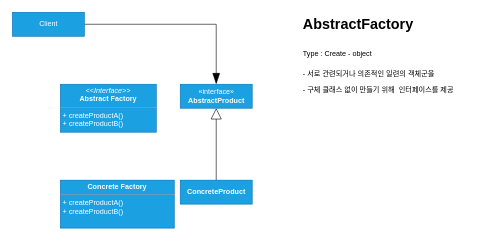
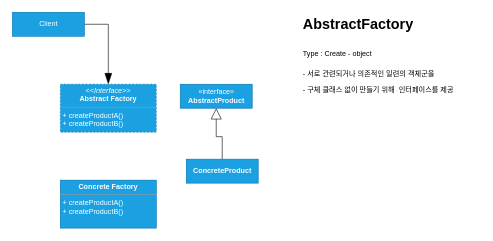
edge "Client" -> "«interface» AbstractProduct": now "Client" -> "<<Interface>> Abstract Factory + createProductA() + createProductB()"
node "<<Interface>> Abstract Factory + createProductA() + createProductB()": style solid -> dashed
node "ConcreteProduct": moved (216, 192) -> (222, 171)
node "Concrete Factory + createProductA() + createProductB()": size 114x48 -> 96x48
